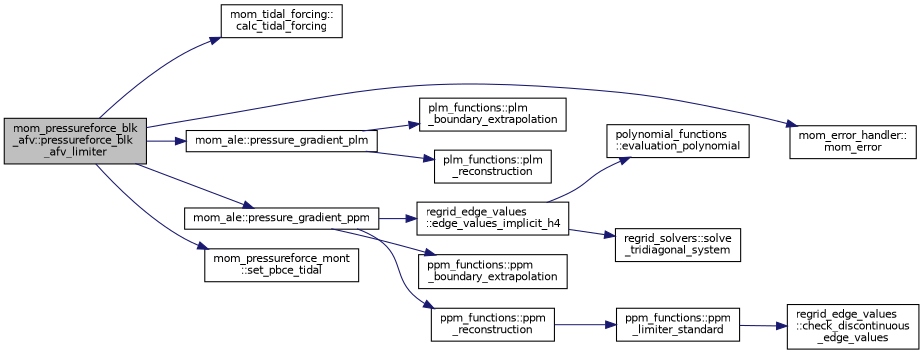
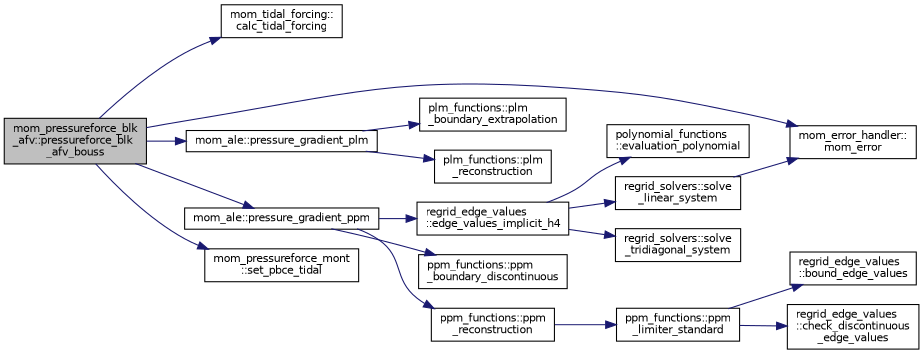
node "mom_pressureforce_blk _afv::pressureforce_blk _afv_limiter": label "mom_pressureforce_blk _afv::pressureforce_blk _afv_limiter" -> "mom_pressureforce_blk _afv::pressureforce_blk _afv_bouss"
node "regrid_solvers::solve _linear_system": added
node "regrid_edge_values ::bound_edge_values": added
node "ppm_functions::ppm _boundary_extrapolation": label "ppm_functions::ppm _boundary_extrapolation" -> "ppm_functions::ppm _boundary_discontinuous"
